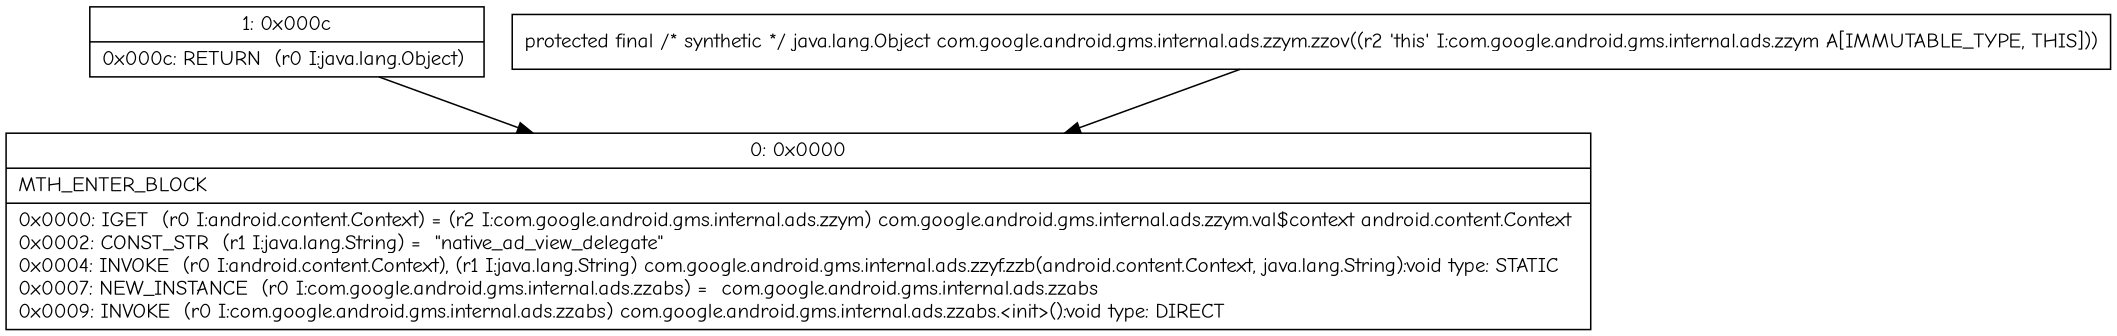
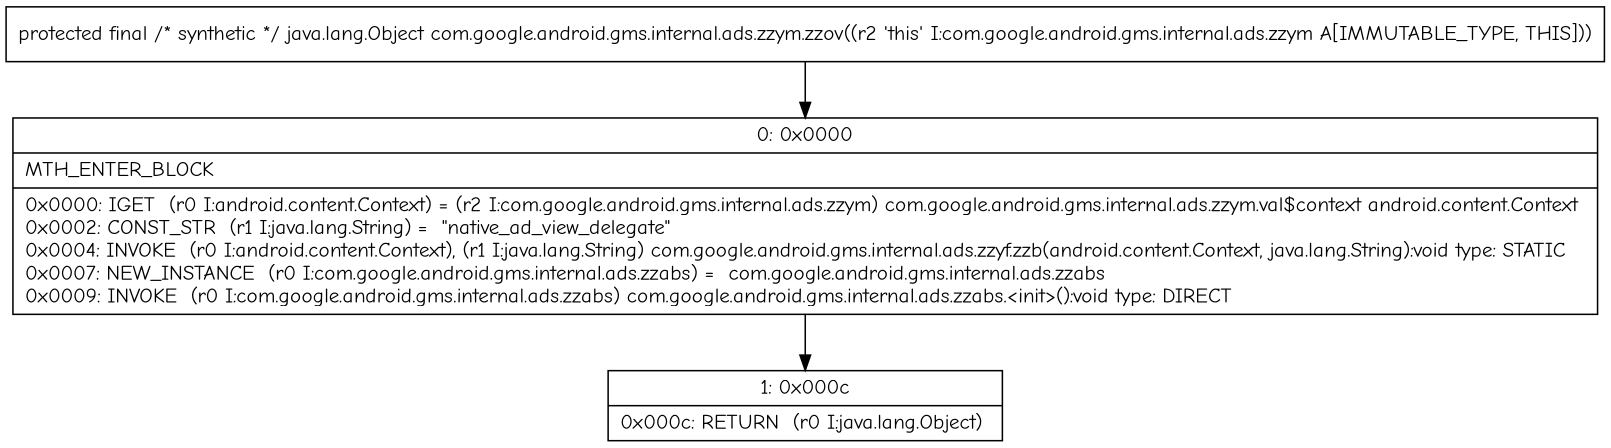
edge "1: 0x000c" -> "0: 0x0000": reversed
